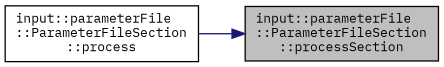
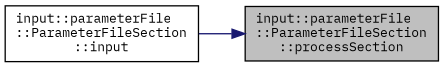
node "input::parameterFile ::ParameterFileSection ::process": label "input::parameterFile ::ParameterFileSection ::process" -> "input::parameterFile ::ParameterFileSection ::input"
